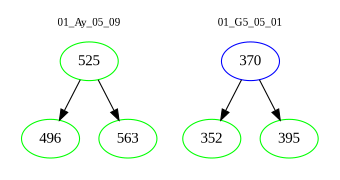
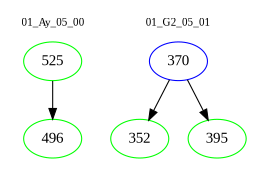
cluster "01_Ay_05_09": label "01_Ay_05_09" -> "01_Ay_05_00"
cluster "01_G5_05_01": label "01_G5_05_01" -> "01_G2_05_01"
node "563": removed
